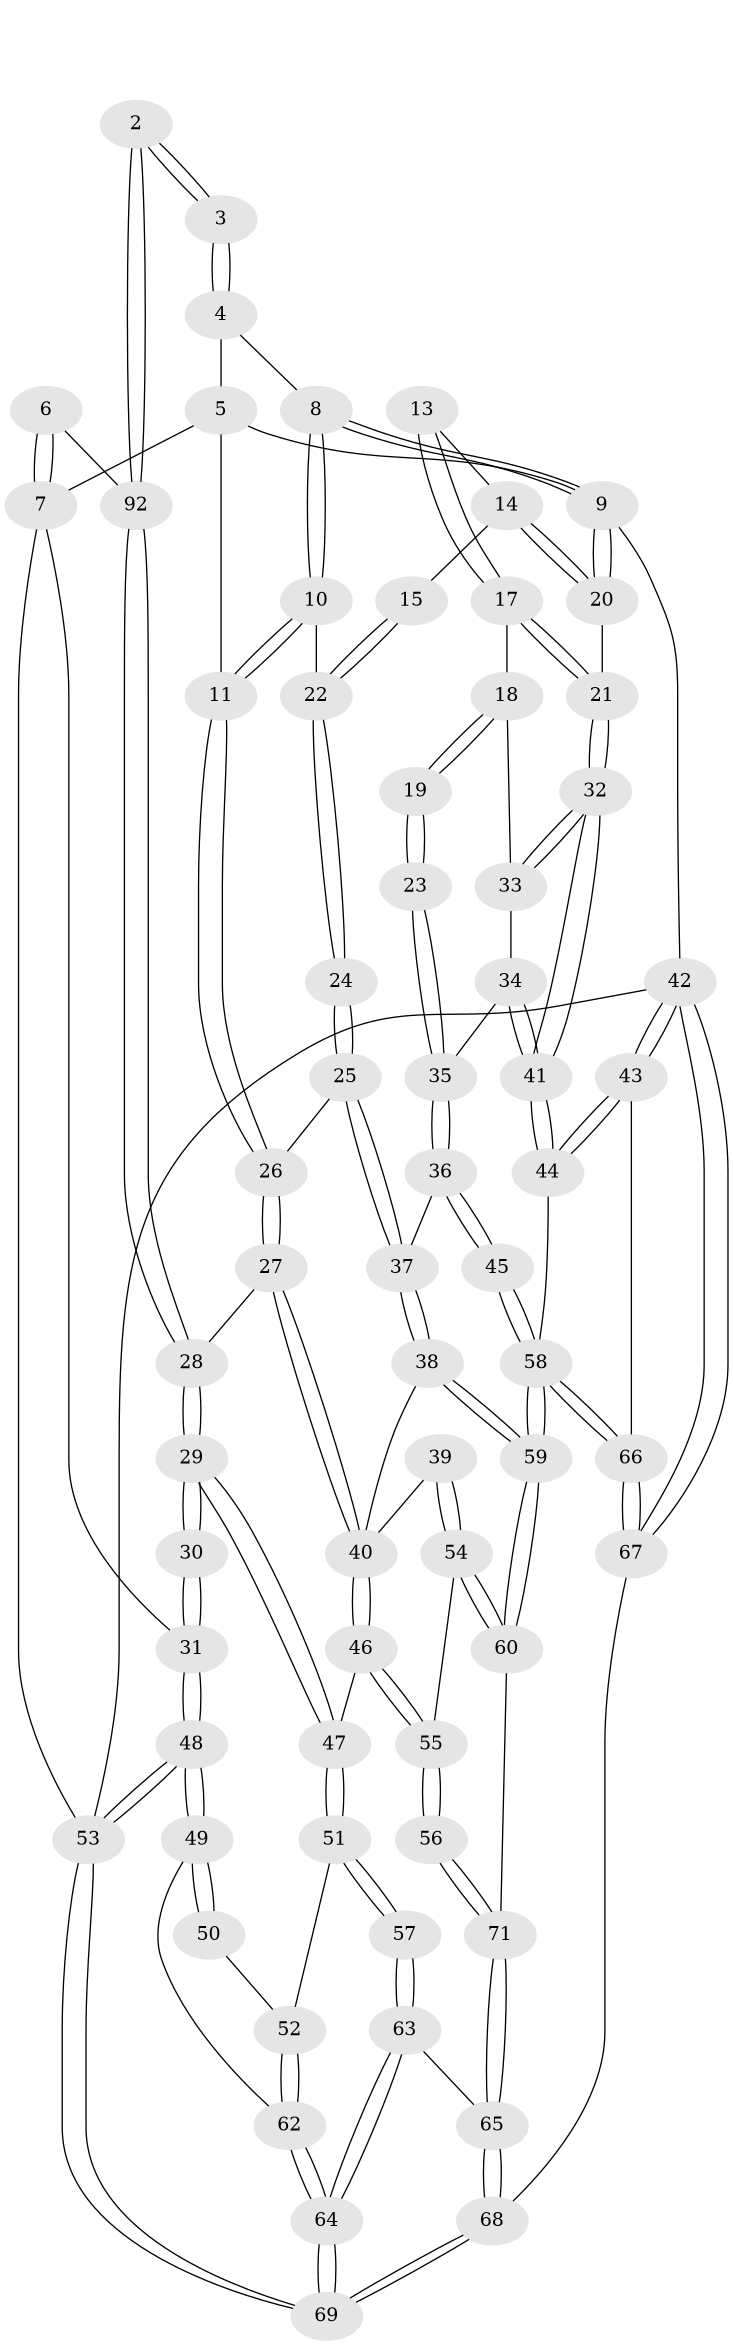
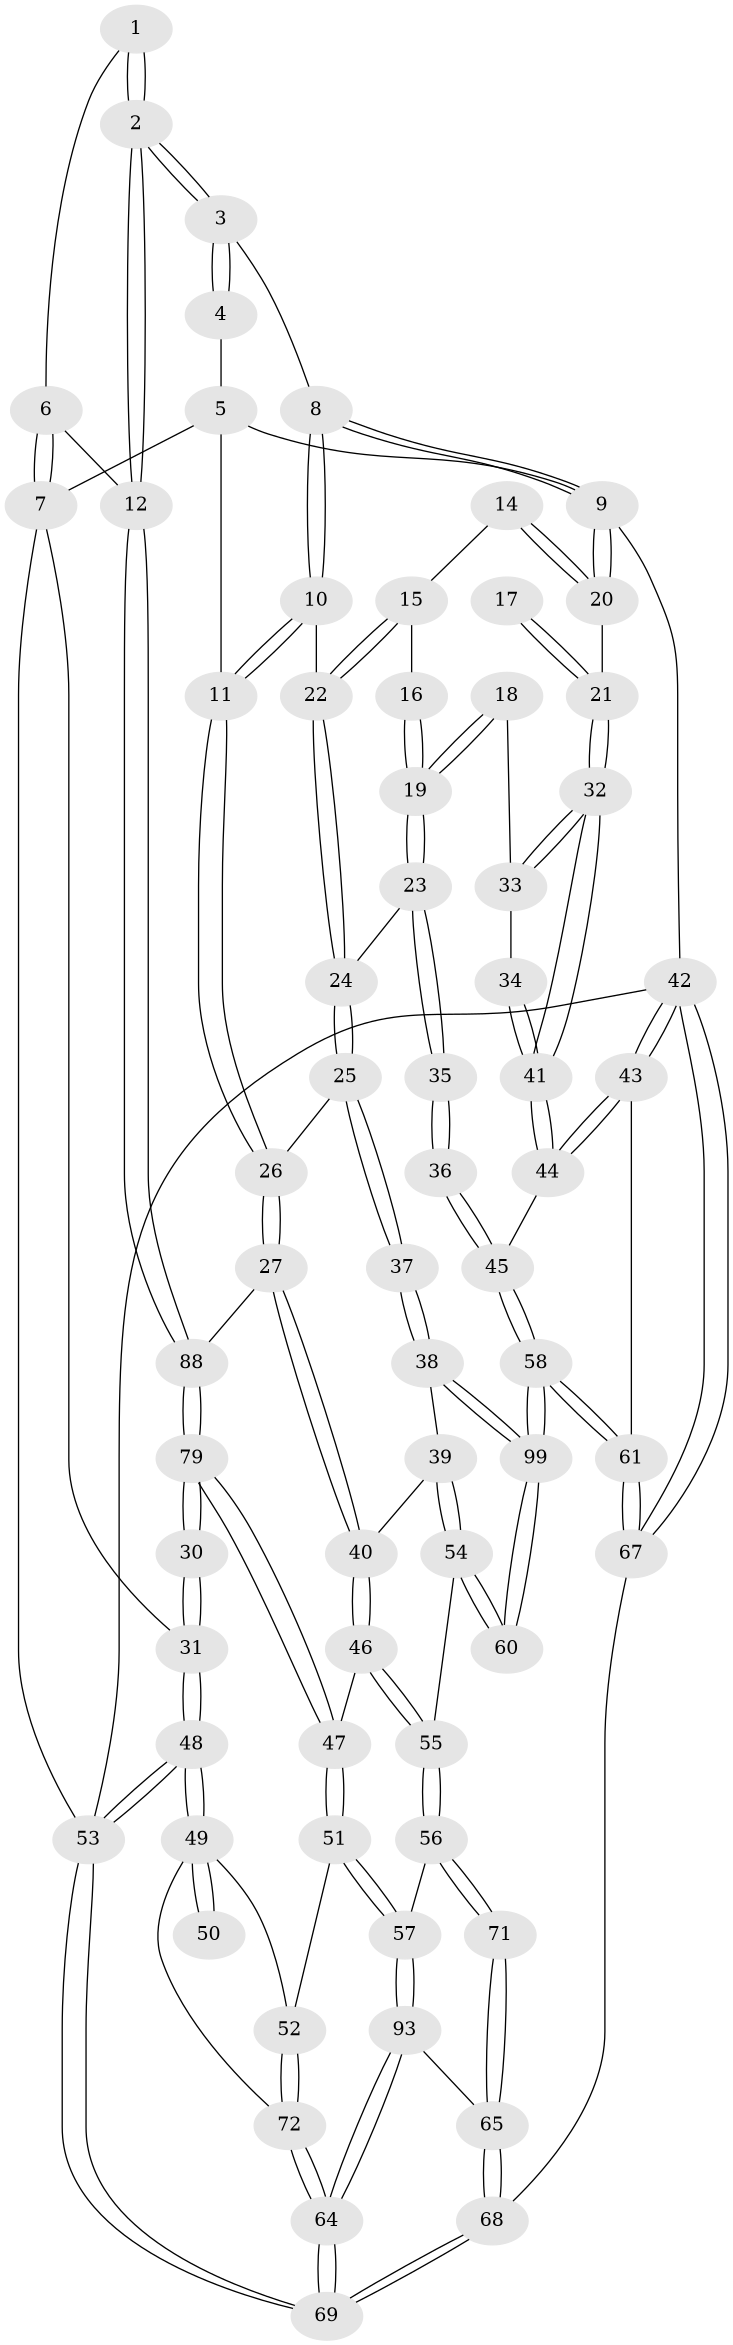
node "1": added
edge "4" -- "8": now "3" -- "8"
node "13": removed
node "92": label "92" -> "12"
edge "17" -- "18": removed
node "16": added
edge "23" -- "24": added
edge "34" -- "35": removed
edge "36" -- "37": removed
edge "44" -- "58": now "44" -- "45"
node "28": label "28" -> "88"
edge "38" -- "40": now "38" -- "39"
node "29": label "29" -> "79"
node "59": label "59" -> "99"
node "66": label "66" -> "61"
edge "60" -- "71": removed
edge "56" -- "57": added
edge "50" -- "52": now "49" -- "52"
node "63": label "63" -> "93"
node "62": label "62" -> "72"
